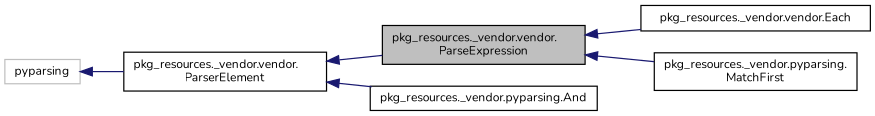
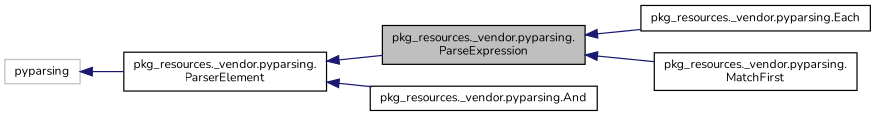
node "pkg_resources._vendor.vendor.Each": label "pkg_resources._vendor.vendor.Each" -> "pkg_resources._vendor.pyparsing.Each"
node "pkg_resources._vendor.vendor. ParseExpression": label "pkg_resources._vendor.vendor. ParseExpression" -> "pkg_resources._vendor.pyparsing. ParseExpression"
node "pkg_resources._vendor.vendor. ParserElement": label "pkg_resources._vendor.vendor. ParserElement" -> "pkg_resources._vendor.pyparsing. ParserElement"
